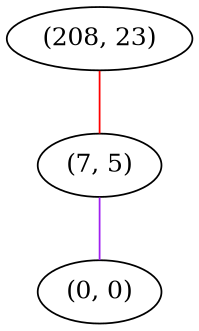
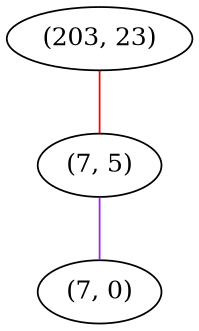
node "(208, 23)": label "(208, 23)" -> "(203, 23)"
node "(0, 0)": label "(0, 0)" -> "(7, 0)"
